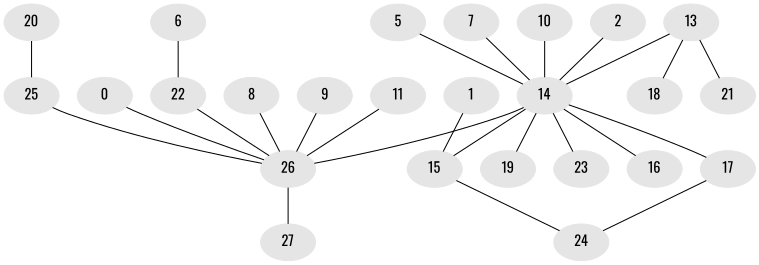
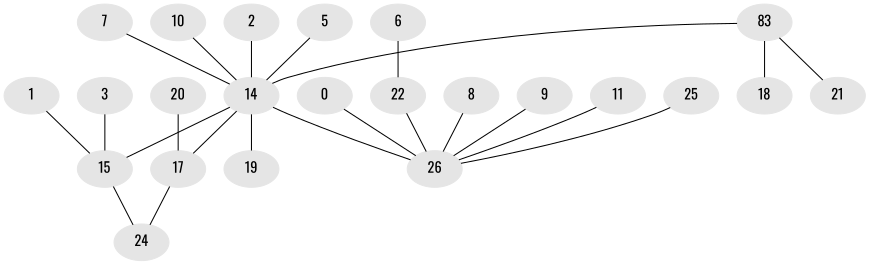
node "13": label "13" -> "83"
edge "20" -- "25": now "20" -- "17"
node "3": added
node "23": removed
node "16": removed
node "27": removed
